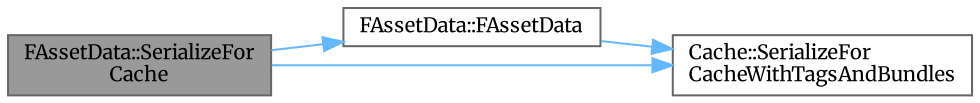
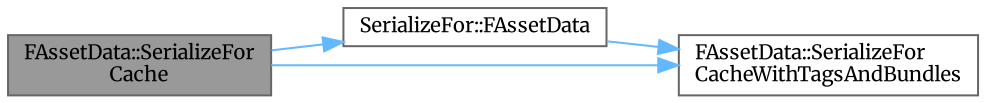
node "FAssetData::FAssetData": label "FAssetData::FAssetData" -> "SerializeFor::FAssetData"
node "Cache::SerializeFor CacheWithTagsAndBundles": label "Cache::SerializeFor CacheWithTagsAndBundles" -> "FAssetData::SerializeFor CacheWithTagsAndBundles"
